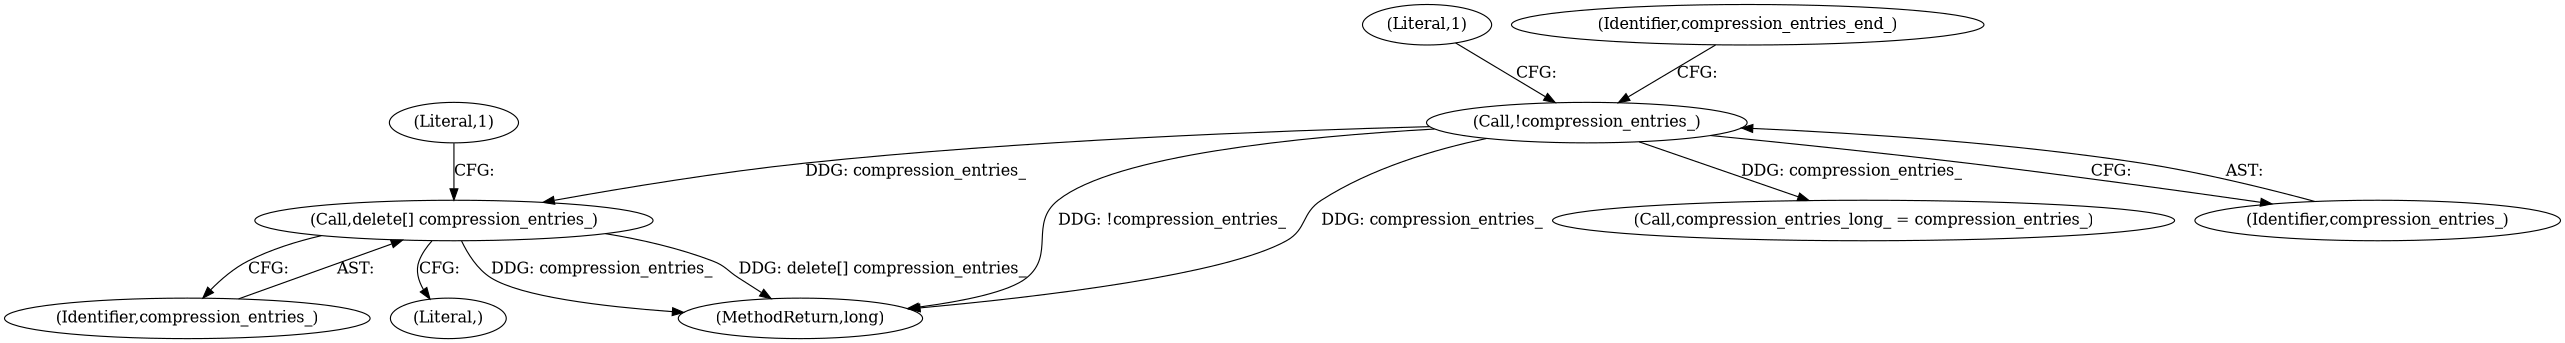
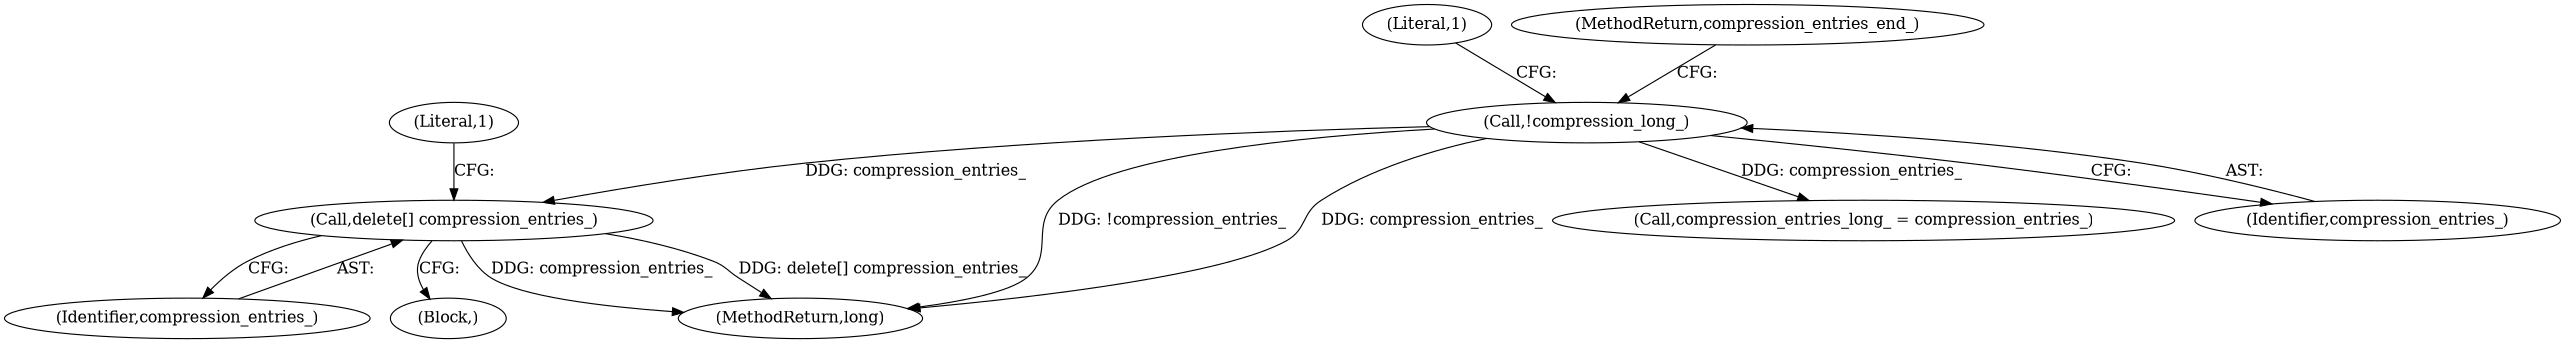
node "(Identifier,compression_entries_end_)": label "(Identifier,compression_entries_end_)" -> "(MethodReturn,compression_entries_end_)"
node "(Call,!compression_entries_)": label "(Call,!compression_entries_)" -> "(Call,!compression_long_)"
node "(Literal,)": label "(Literal,)" -> "(Block,)"
